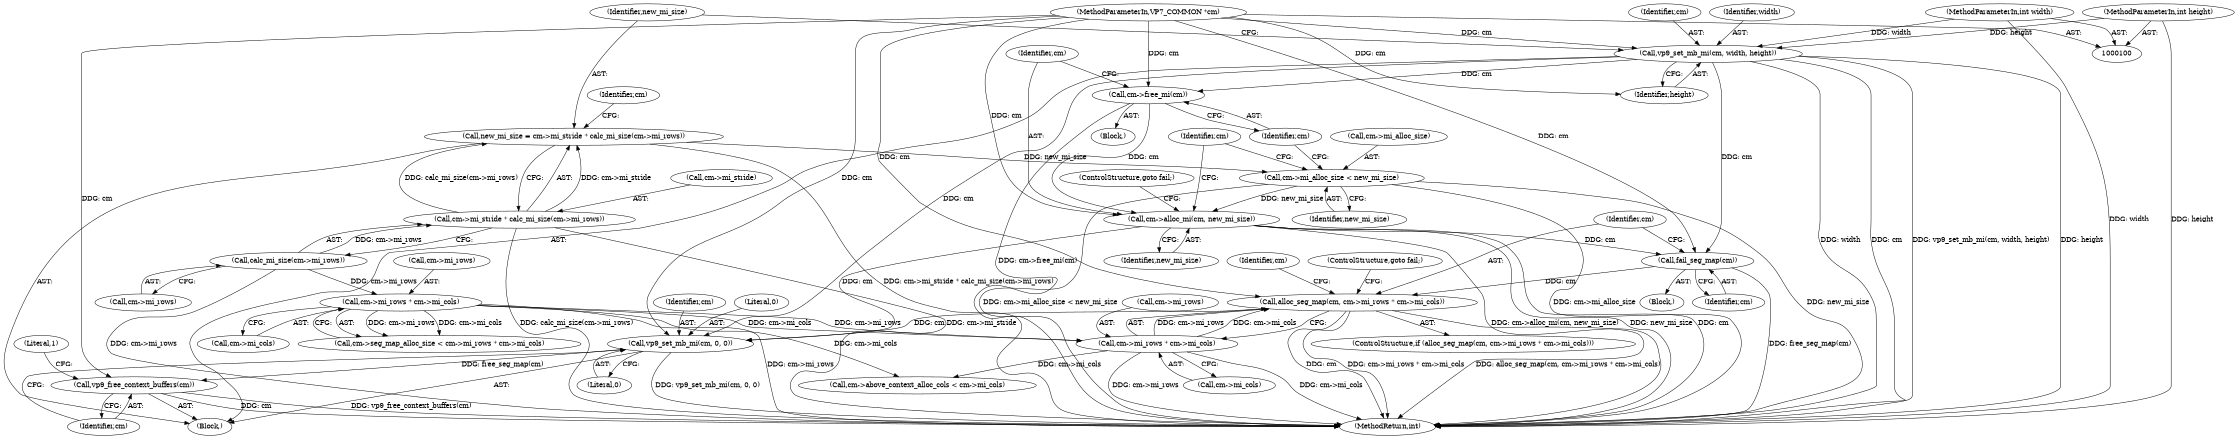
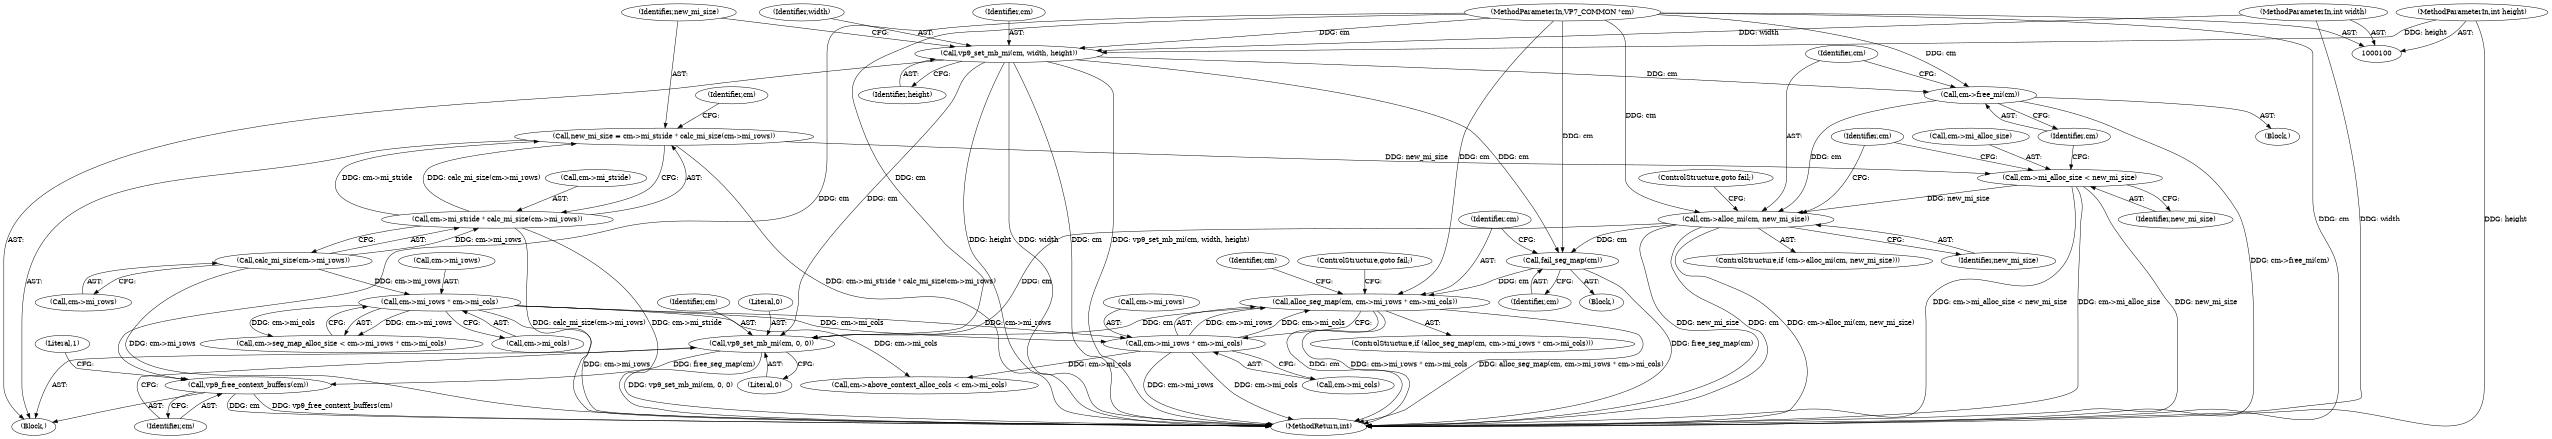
edge "(MethodParameterIn,VP7_COMMON *cm)" -> "(Identifier,height)": now "(MethodParameterIn,VP7_COMMON *cm)" -> "(MethodReturn,int)"
node "(ControlStructure,if (cm->alloc_mi(cm, new_mi_size)))": added
